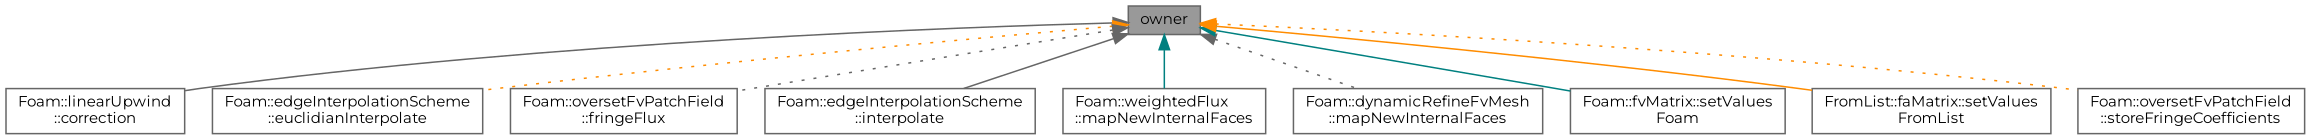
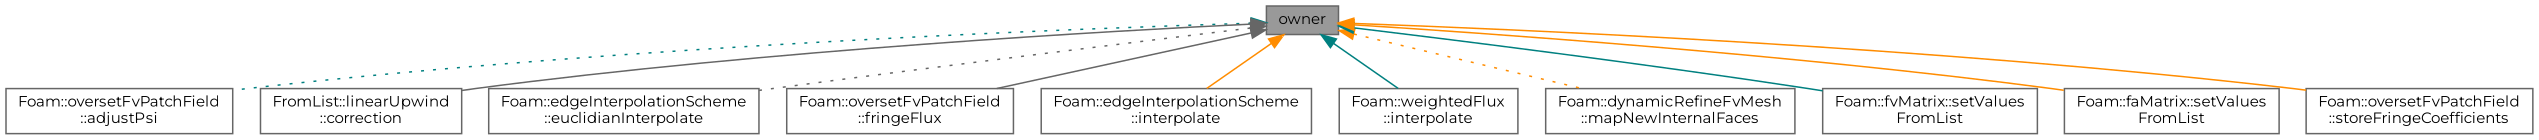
edge "Foam::oversetFvPatchField ::storeFringeCoefficients" -> "owner": style dotted -> solid
edge "Foam::edgeInterpolationScheme ::euclidianInterpolate" -> "owner": color darkorange -> gray40
edge "Foam::oversetFvPatchField ::fringeFlux" -> "owner": style dotted -> solid
edge "Foam::edgeInterpolationScheme ::interpolate" -> "owner": color gray40 -> darkorange
edge "Foam::dynamicRefineFvMesh ::mapNewInternalFaces" -> "owner": color gray40 -> darkorange
node "Foam::linearUpwind ::correction": label "Foam::linearUpwind ::correction" -> "FromList::linearUpwind ::correction"
node "Foam::oversetFvPatchField ::adjustPsi": added
node "Foam::weightedFlux ::mapNewInternalFaces": label "Foam::weightedFlux ::mapNewInternalFaces" -> "Foam::weightedFlux ::interpolate"
node "Foam::fvMatrix::setValues Foam": label "Foam::fvMatrix::setValues Foam" -> "Foam::fvMatrix::setValues FromList"
node "FromList::faMatrix::setValues FromList": label "FromList::faMatrix::setValues FromList" -> "Foam::faMatrix::setValues FromList"
